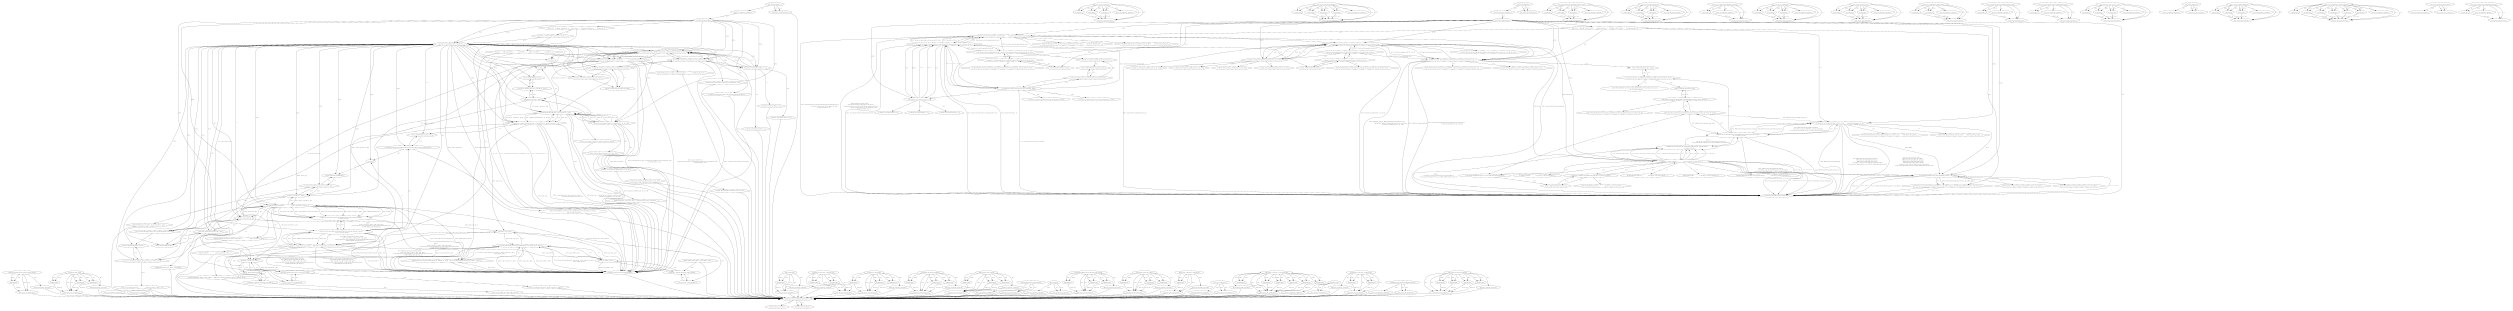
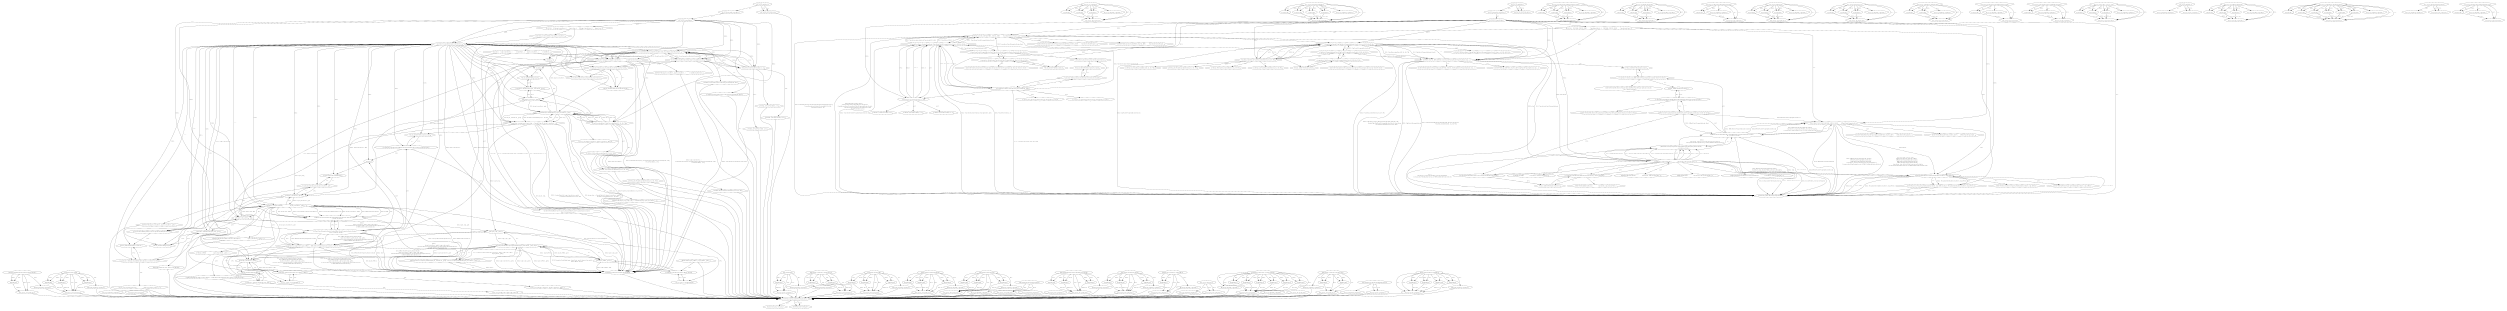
node "(METHOD,t0)": removed
node "(METHOD,e0)": removed
